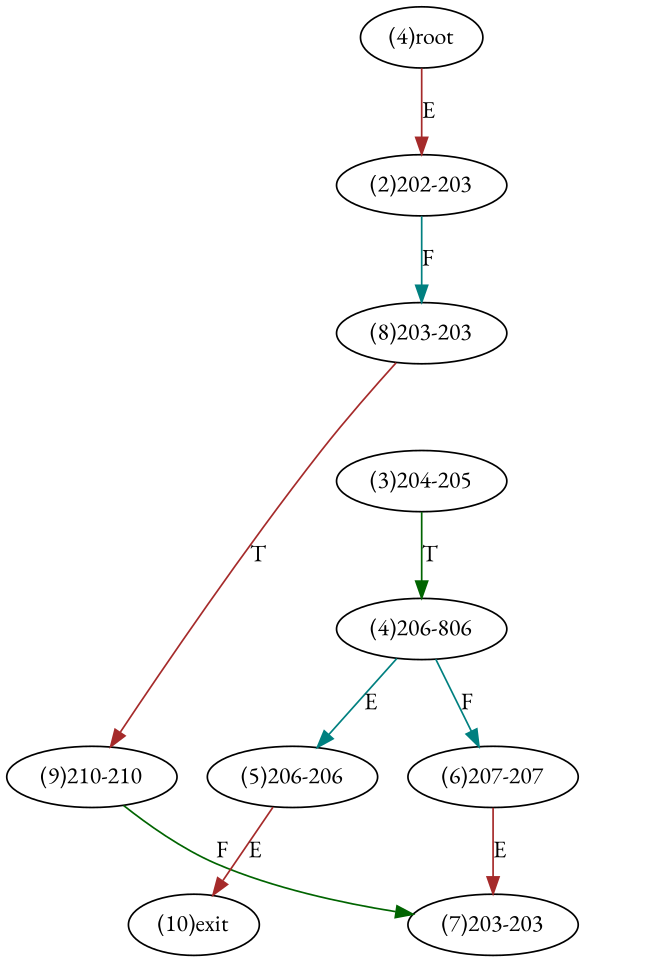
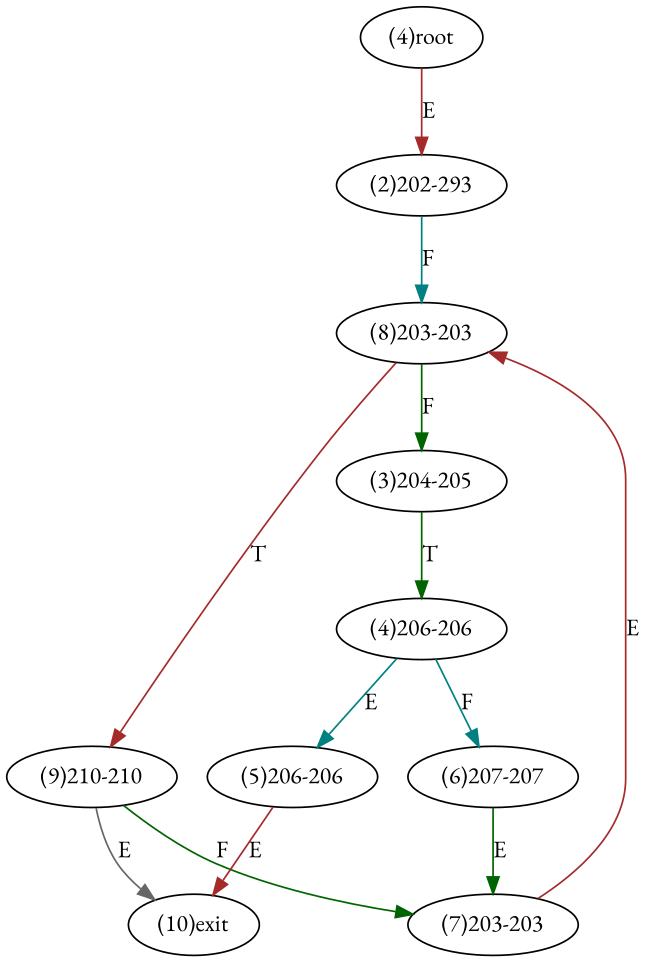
node "(2)202-203": label "(2)202-203" -> "(2)202-293"
edge "(8)203-203" -> "(3)204-205": added, label "F"
edge "(7)203-203" -> "(8)203-203": added, label "E"
node "(4)206-806": label "(4)206-806" -> "(4)206-206"
edge "(6)207-207" -> "(7)203-203": color brown -> darkgreen
edge "(9)210-210" -> "(10)exit": added, label "E"
